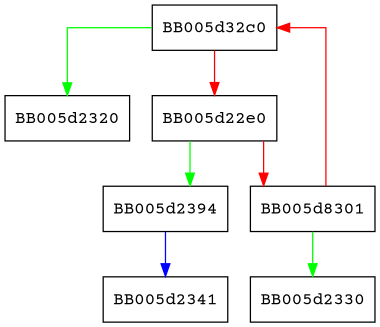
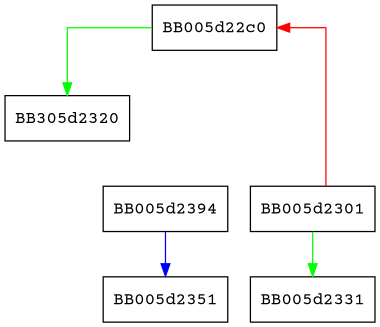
node "BB005d32c0": label "BB005d32c0" -> "BB005d22c0"
node "BB005d2320": label "BB005d2320" -> "BB305d2320"
node "BB005d22e0": removed
node "BB005d8301": label "BB005d8301" -> "BB005d2301"
node "BB005d2341": label "BB005d2341" -> "BB005d2351"
node "BB005d2330": label "BB005d2330" -> "BB005d2331"
